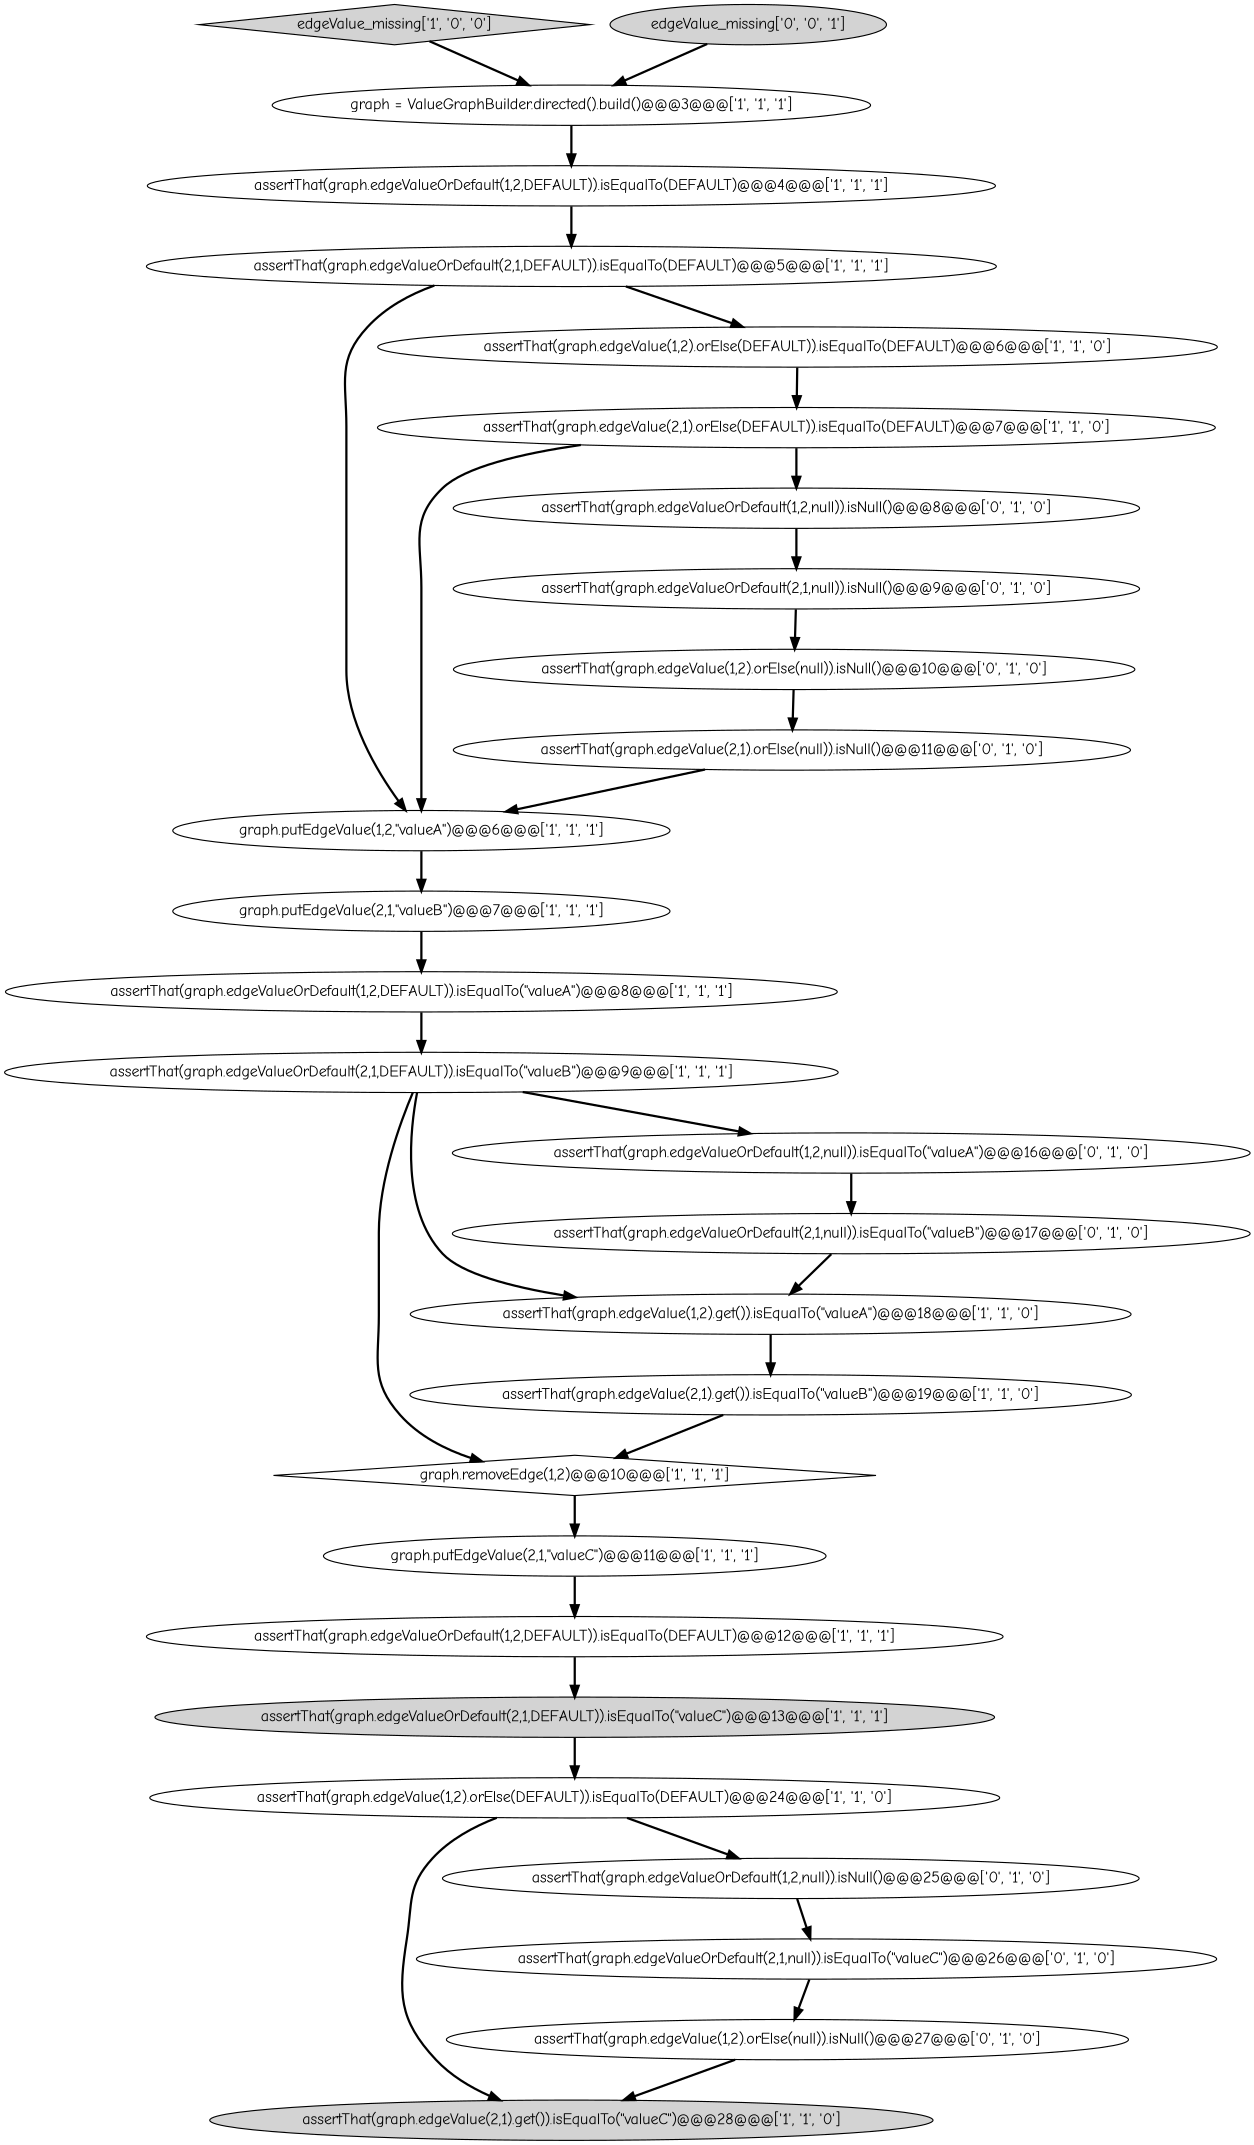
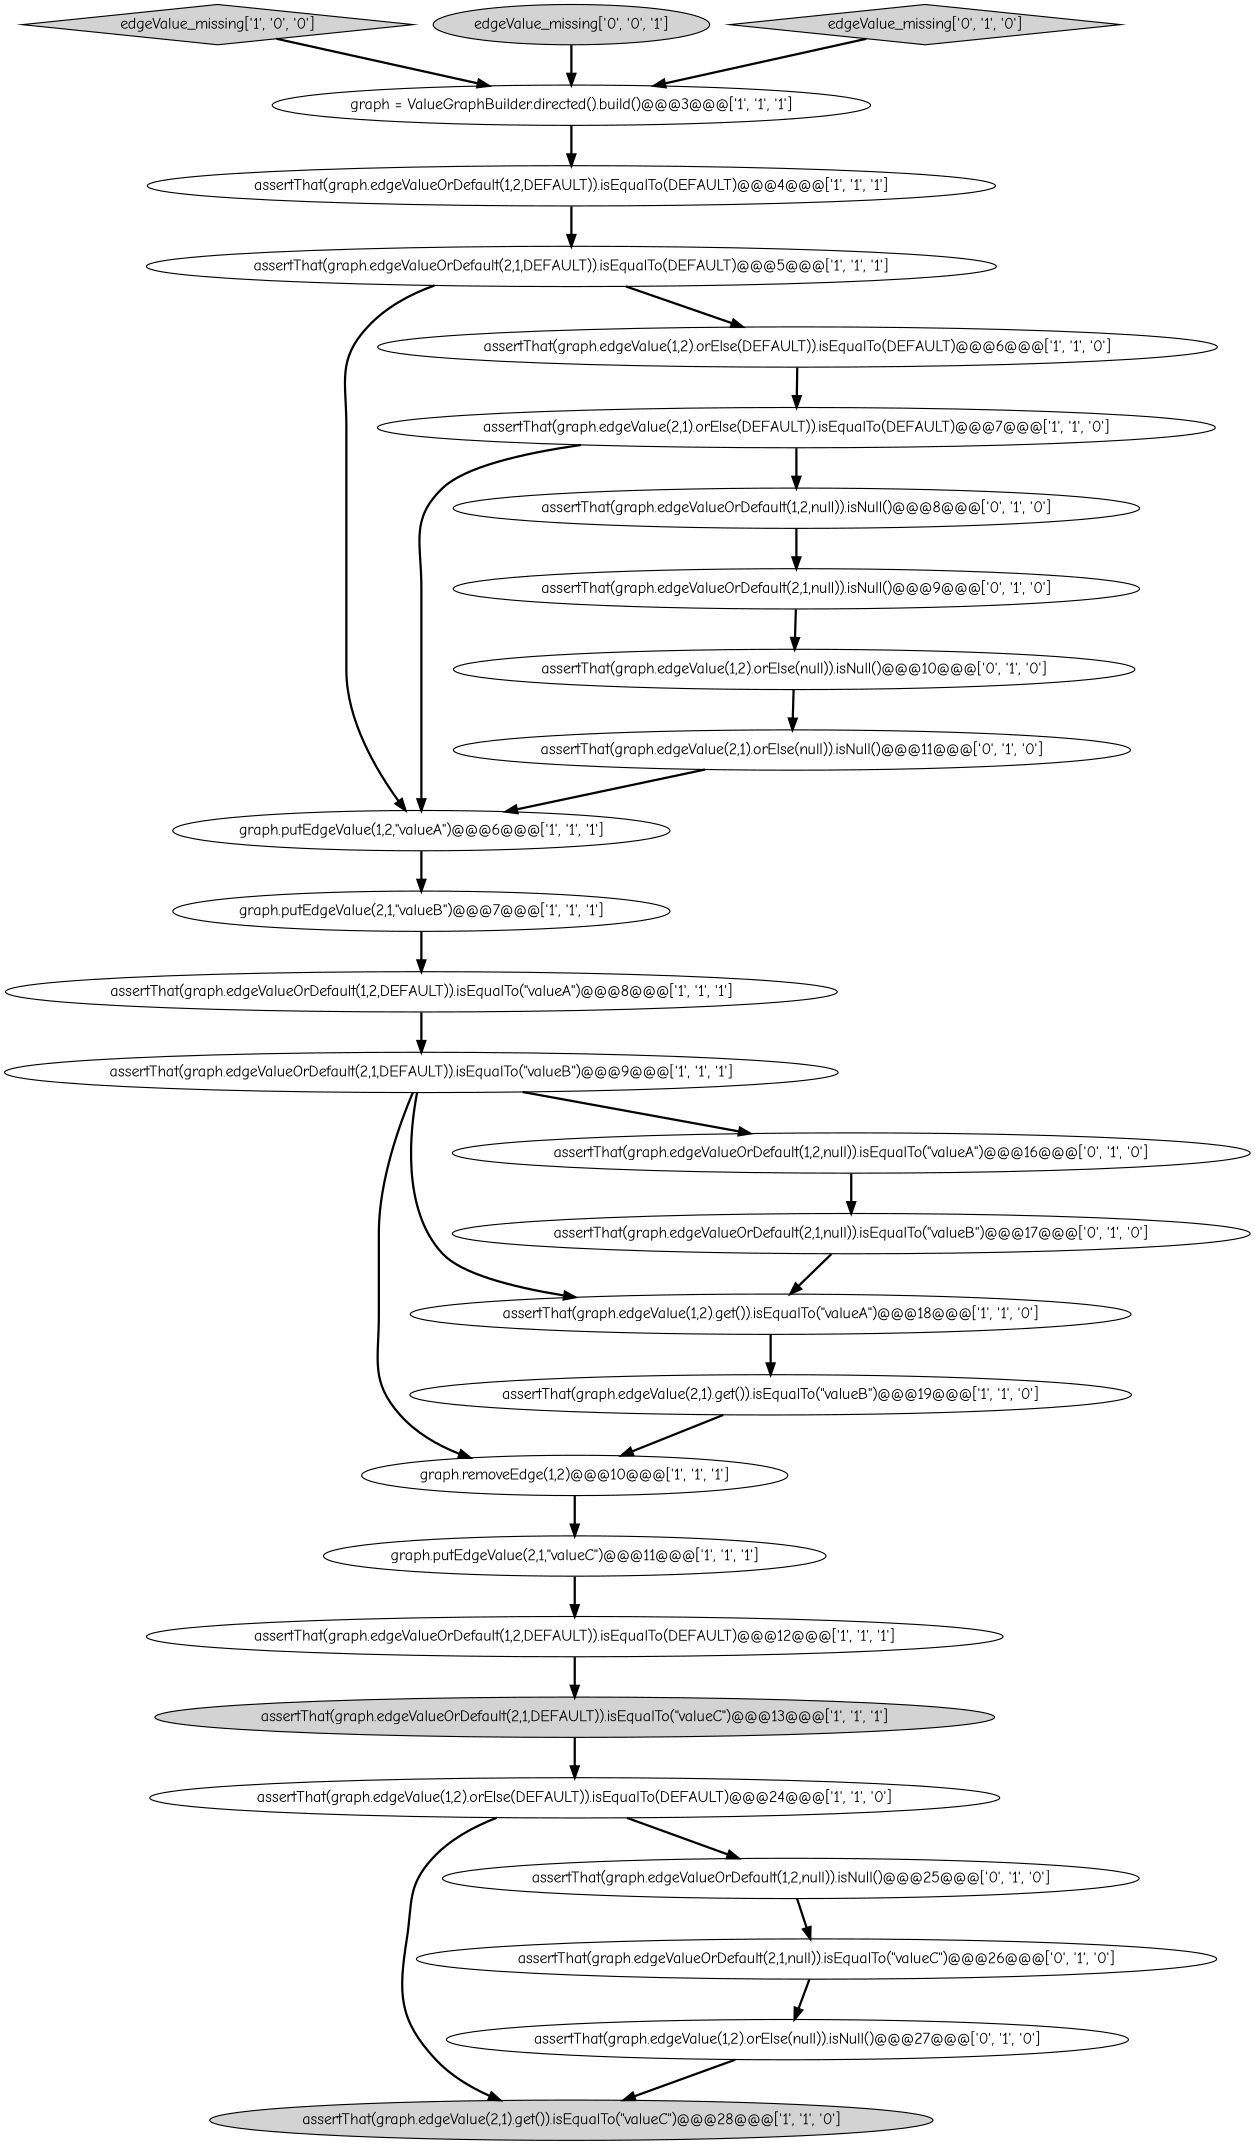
node "edgeValue_missing['0', '1', '0']": added
node "graph.removeEdge(1,2)@@@10@@@['1', '1', '1']": shape diamond -> ellipse
